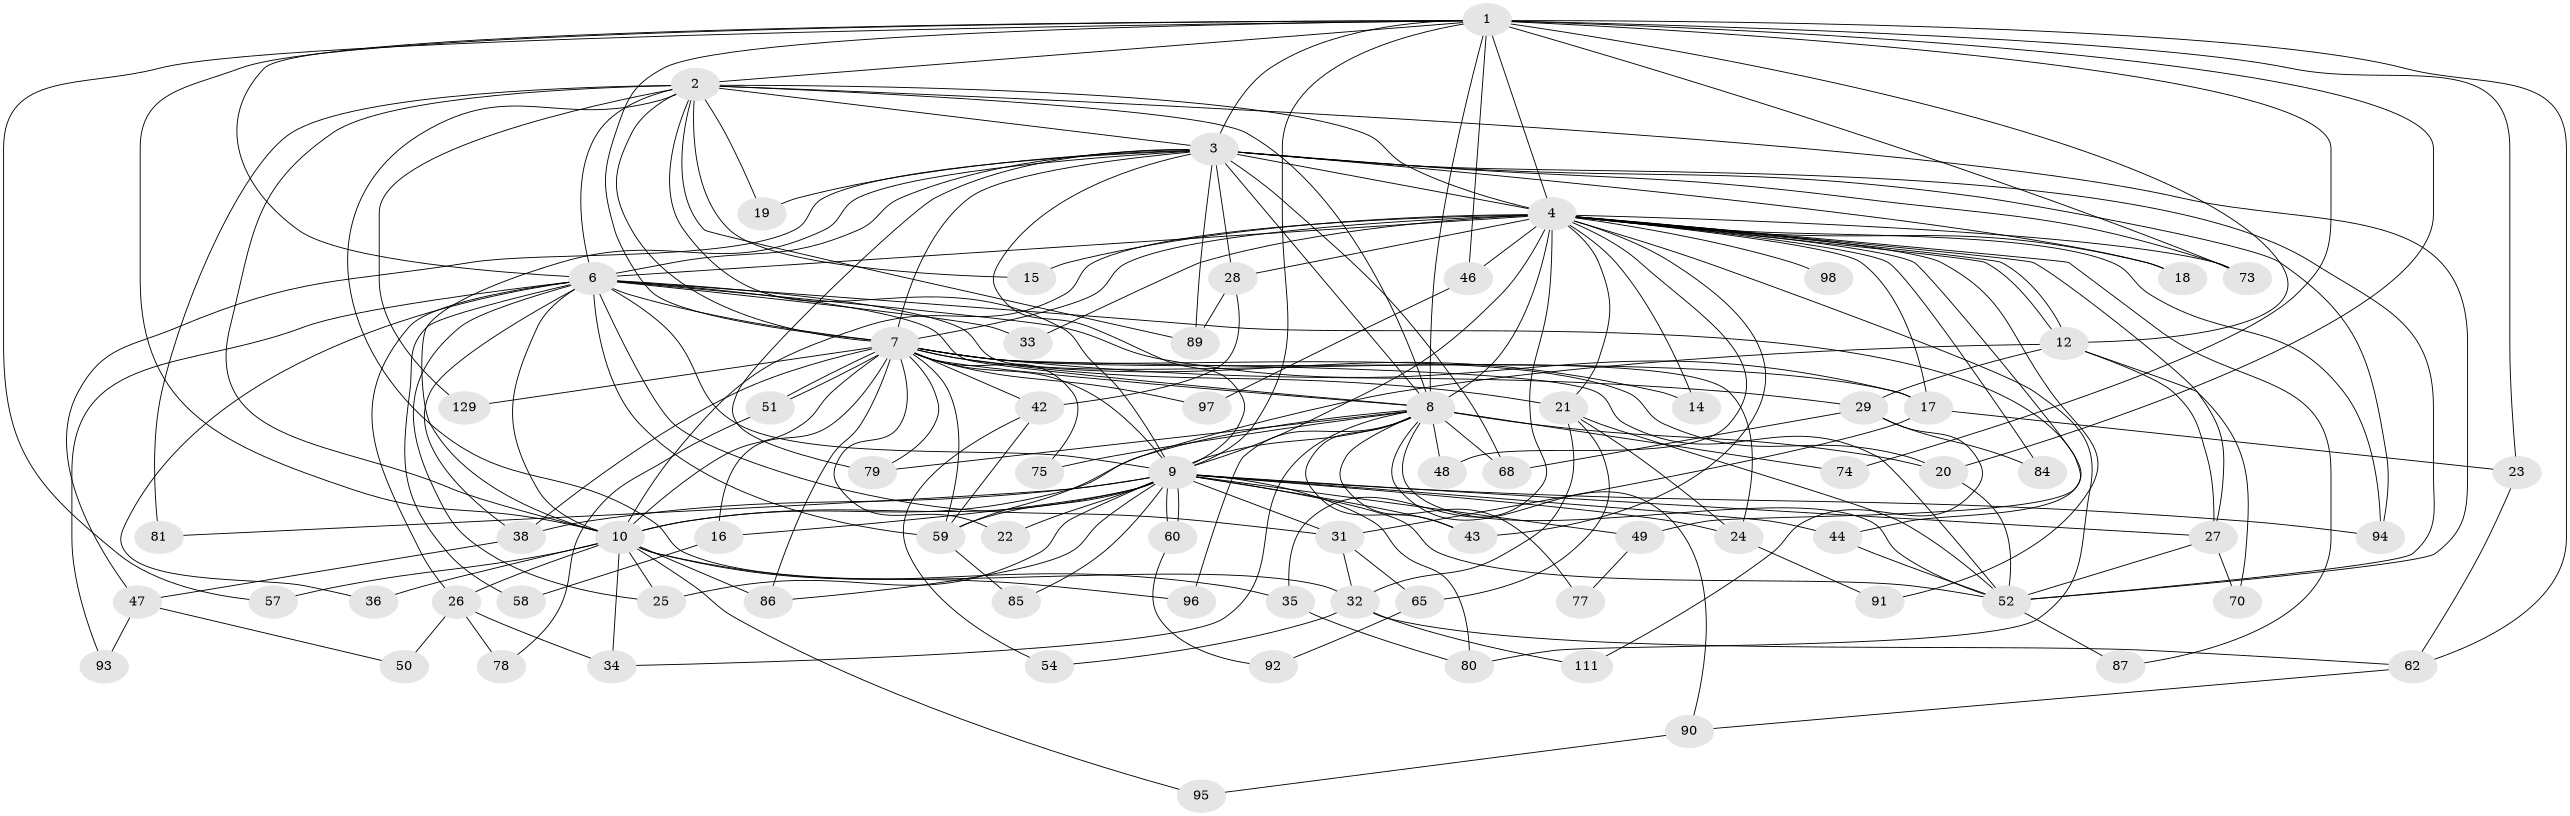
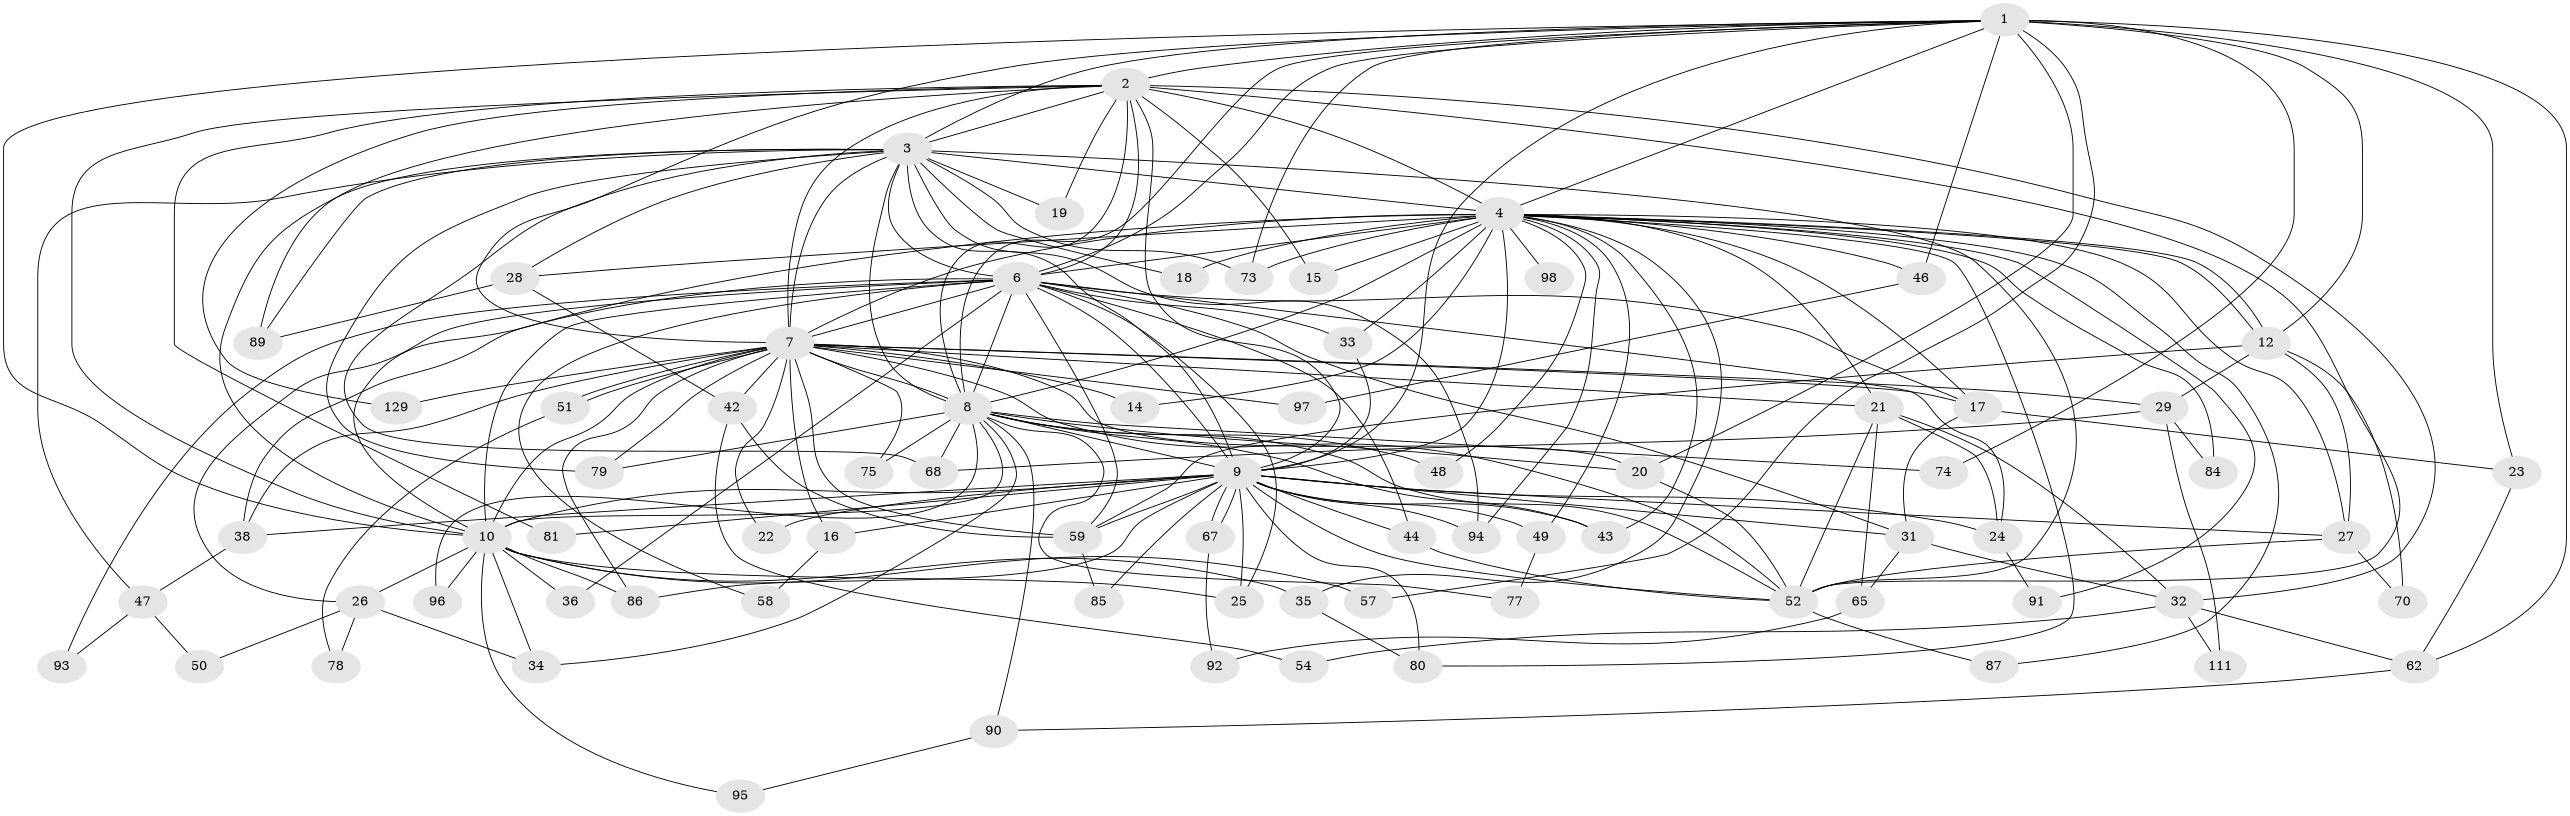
edge "7" -- "9": now "33" -- "9"
node "60": label "60" -> "67"
